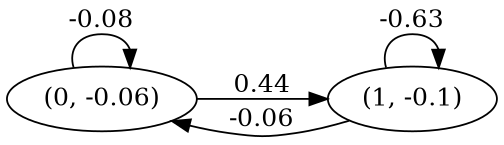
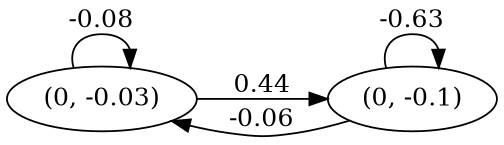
node "(0, -0.06)": label "(0, -0.06)" -> "(0, -0.03)"
node "(1, -0.1)": label "(1, -0.1)" -> "(0, -0.1)"
